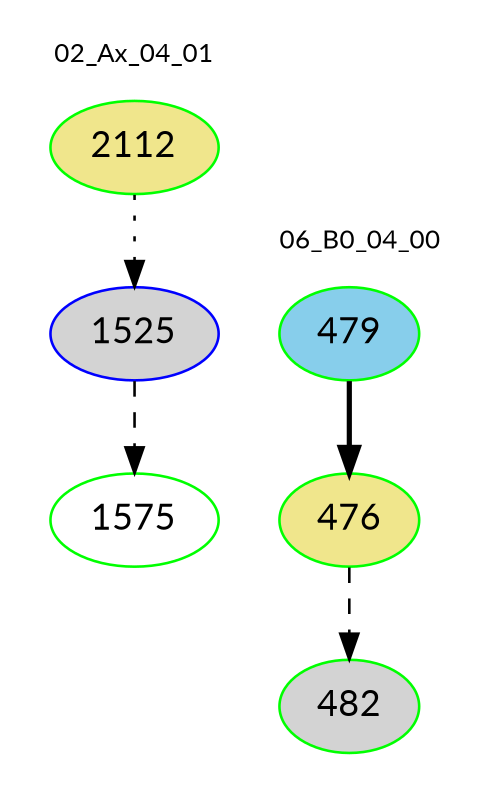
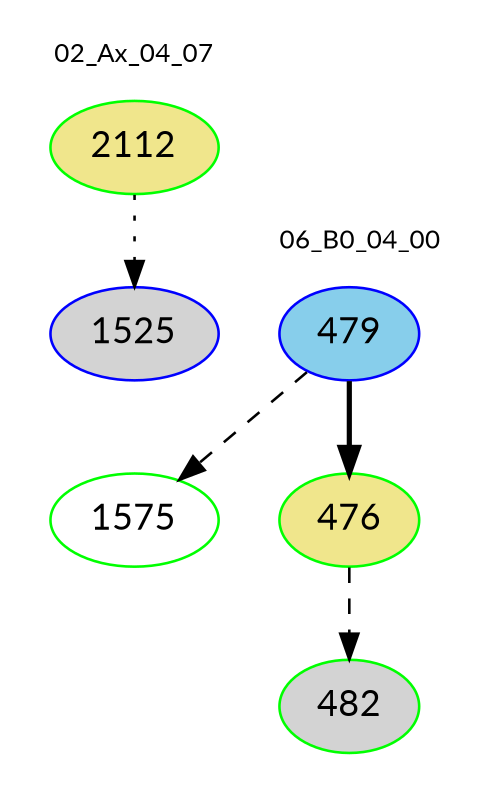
cluster "02_Ax_04_01": label "02_Ax_04_01" -> "02_Ax_04_07"
node "479": color green -> blue
edge "1525" -> "1575": now "479" -> "1575"
